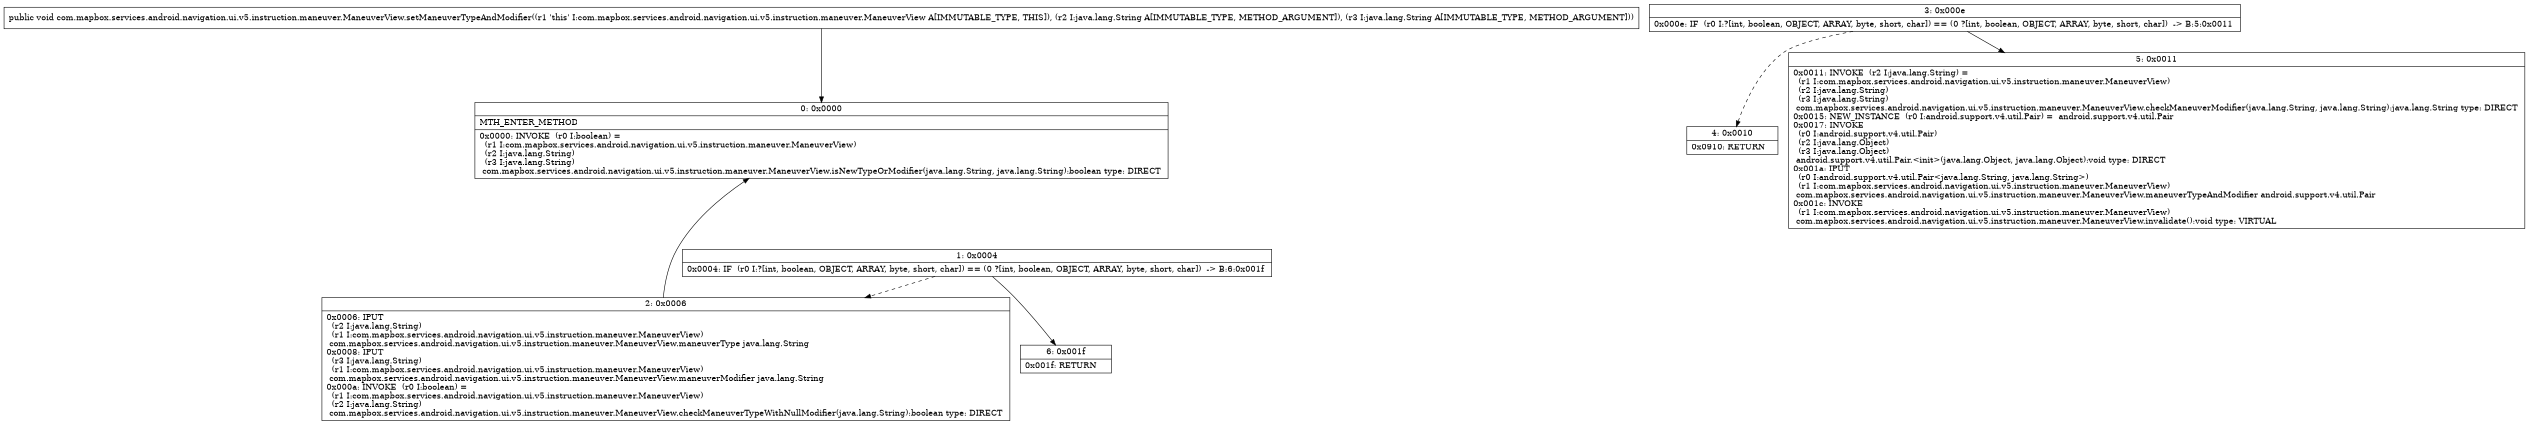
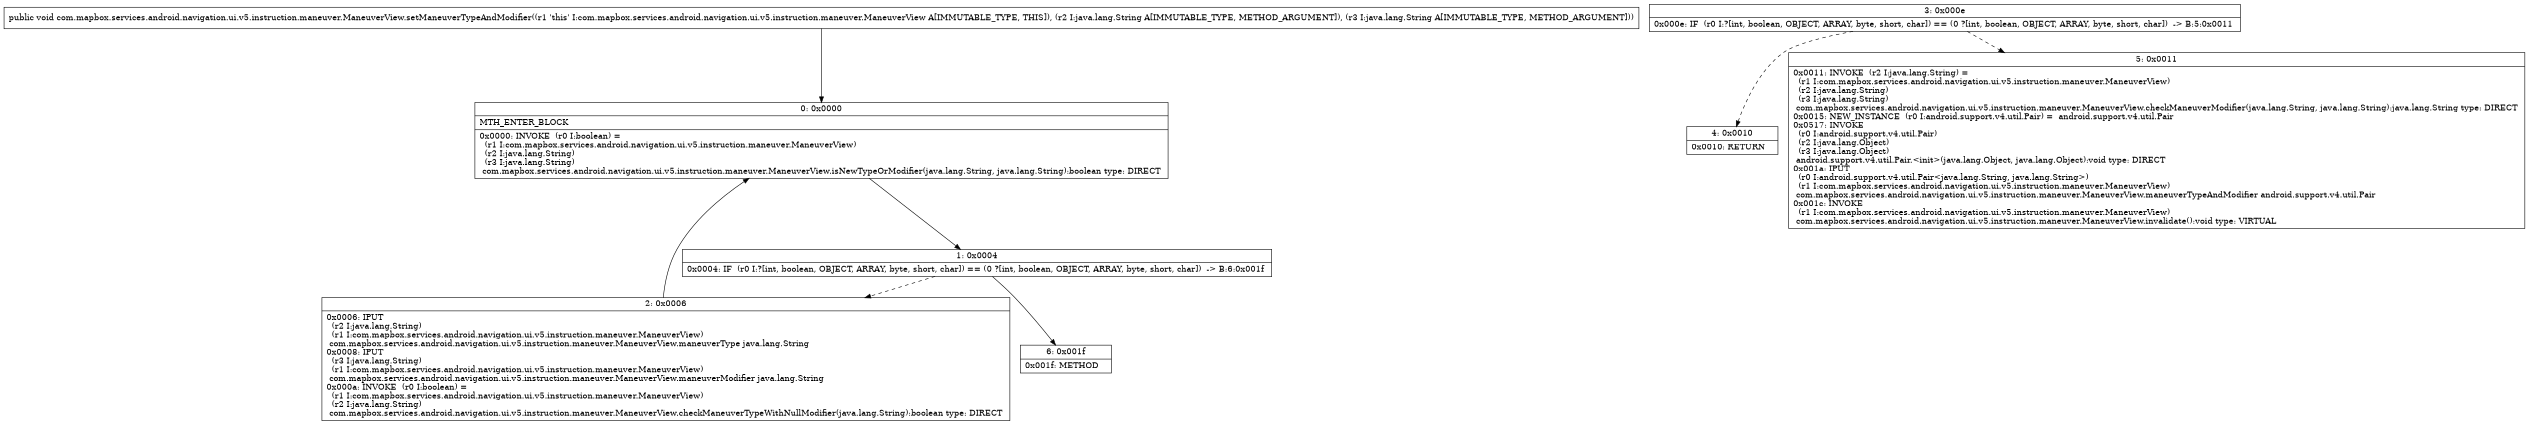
edge "3: 0x000e" -> "5: 0x0011": style solid -> dashed
node "0: 0x0000": text "MTH_ENTER_METHOD" -> "MTH_ENTER_BLOCK"
node "5: 0x0011": text "0x0017: INVOKE" -> "0x0517: INVOKE"
node "4: 0x0010": text "0x0910: RETURN" -> "0x0010: RETURN"
edge "0: 0x0000" -> "1: 0x0004": added
node "6: 0x001f": text "0x001f: RETURN" -> "0x001f: METHOD"
